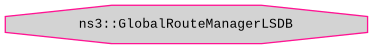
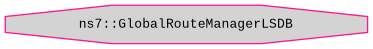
node "ns3::GlobalRouteManagerLSDB": label "ns3::GlobalRouteManagerLSDB" -> "ns7::GlobalRouteManagerLSDB"
